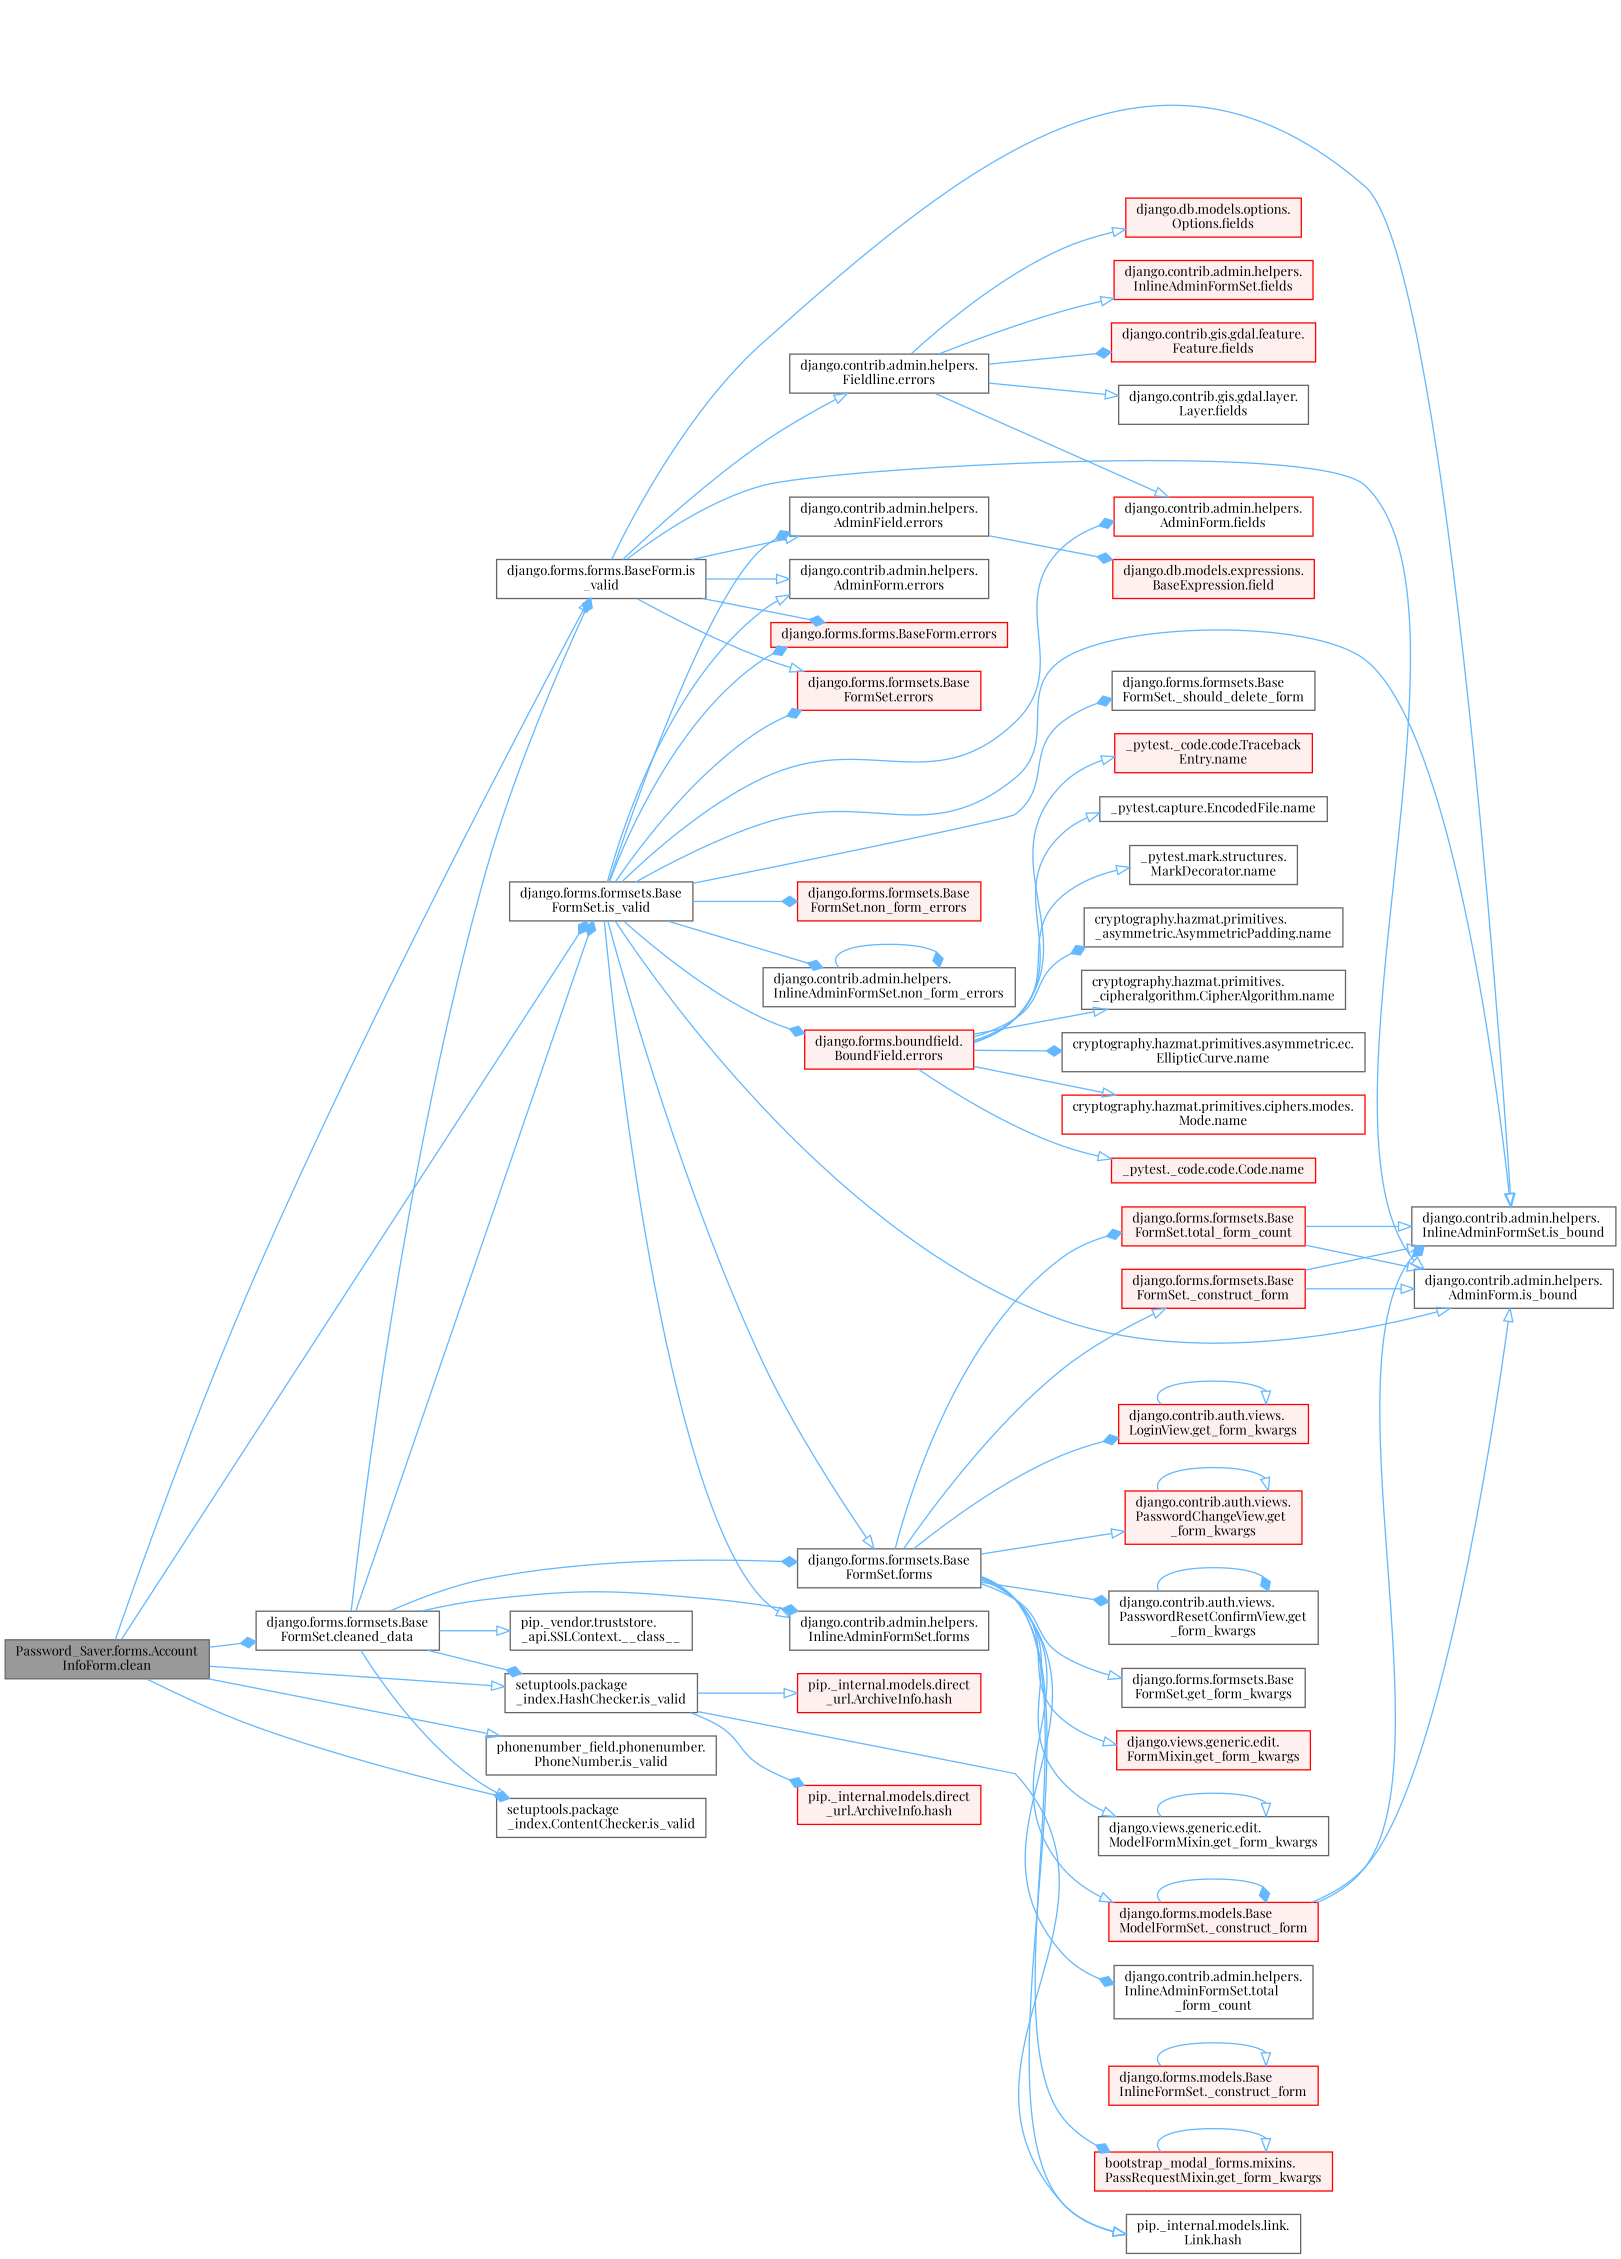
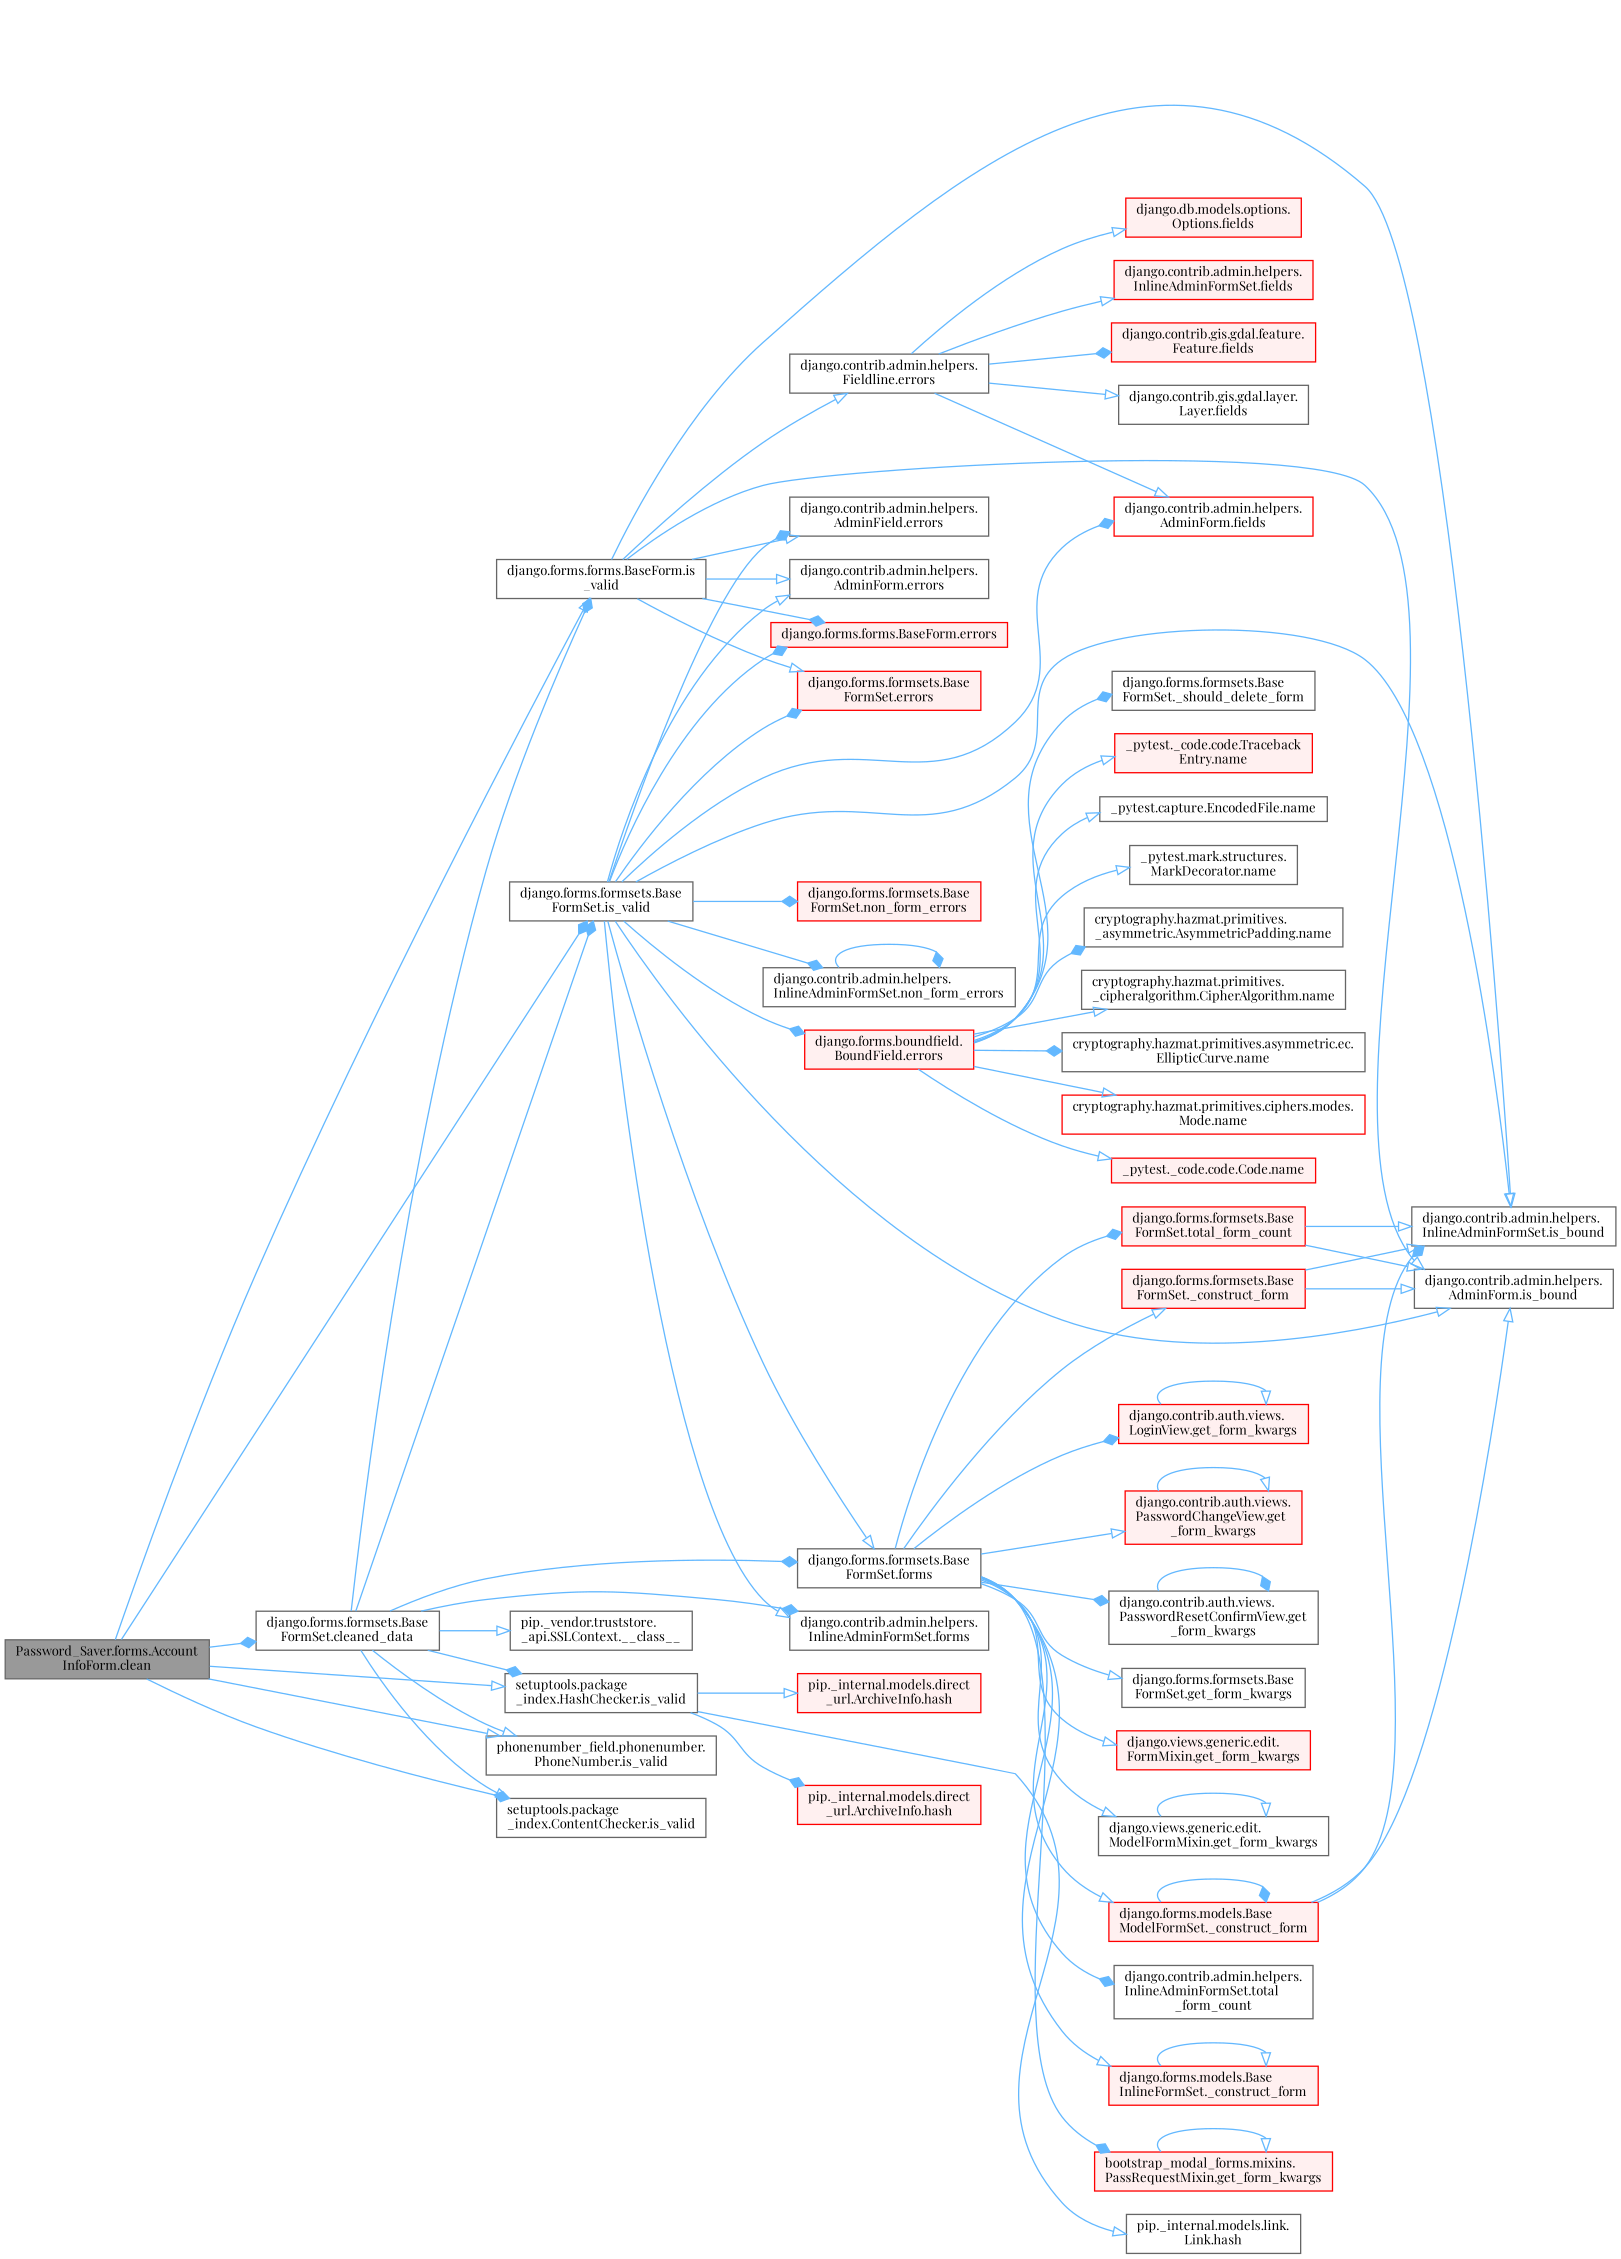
node "django.db.models.expressions. BaseExpression.field": removed
edge "django.forms.formsets.Base FormSet.is_valid" -> "django.forms.formsets.Base FormSet._should_delete_form": now "django.forms.boundfield. BoundField.errors" -> "django.forms.formsets.Base FormSet._should_delete_form"
edge "django.forms.formsets.Base FormSet.cleaned_data" -> "phonenumber_field.phonenumber. PhoneNumber.is_valid": added
edge "django.forms.formsets.Base FormSet.forms" -> "pip._internal.models.link. Link.hash": now "django.forms.formsets.Base FormSet.forms" -> "django.forms.models.Base InlineFormSet._construct_form"
